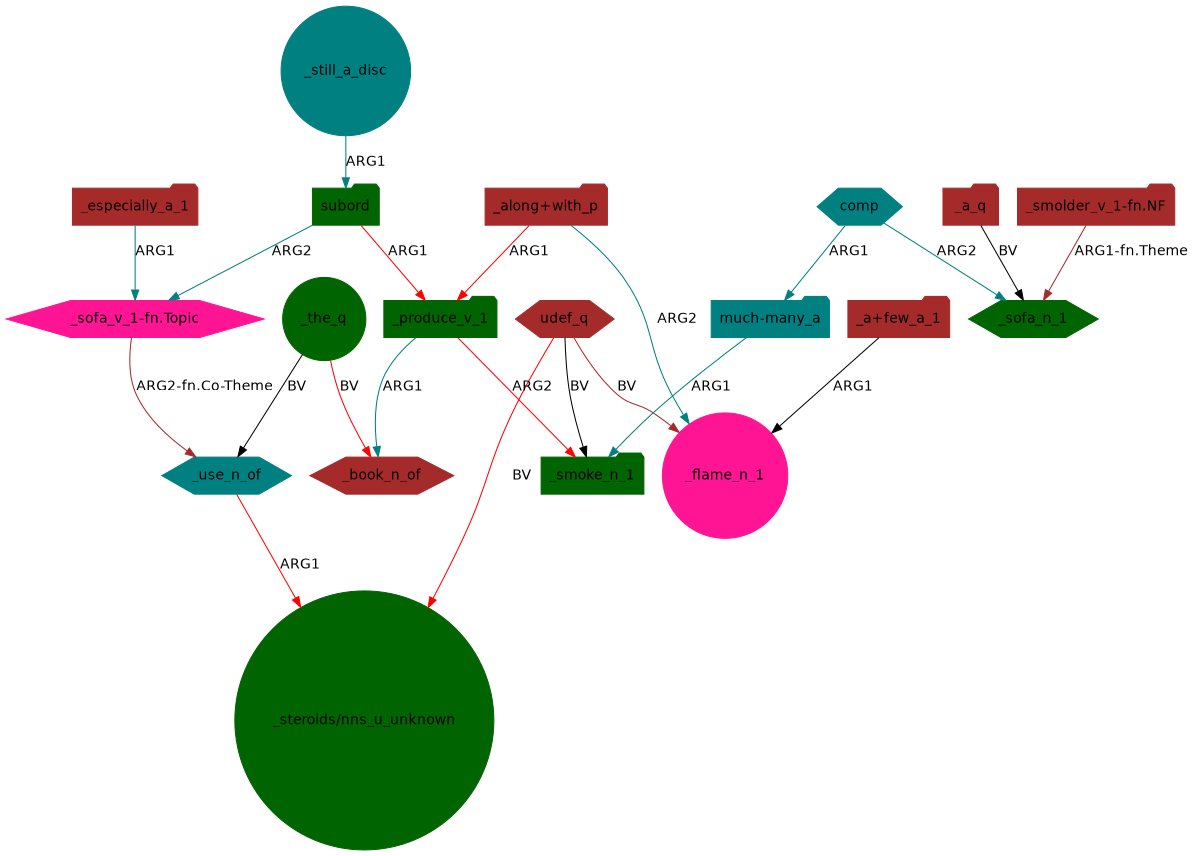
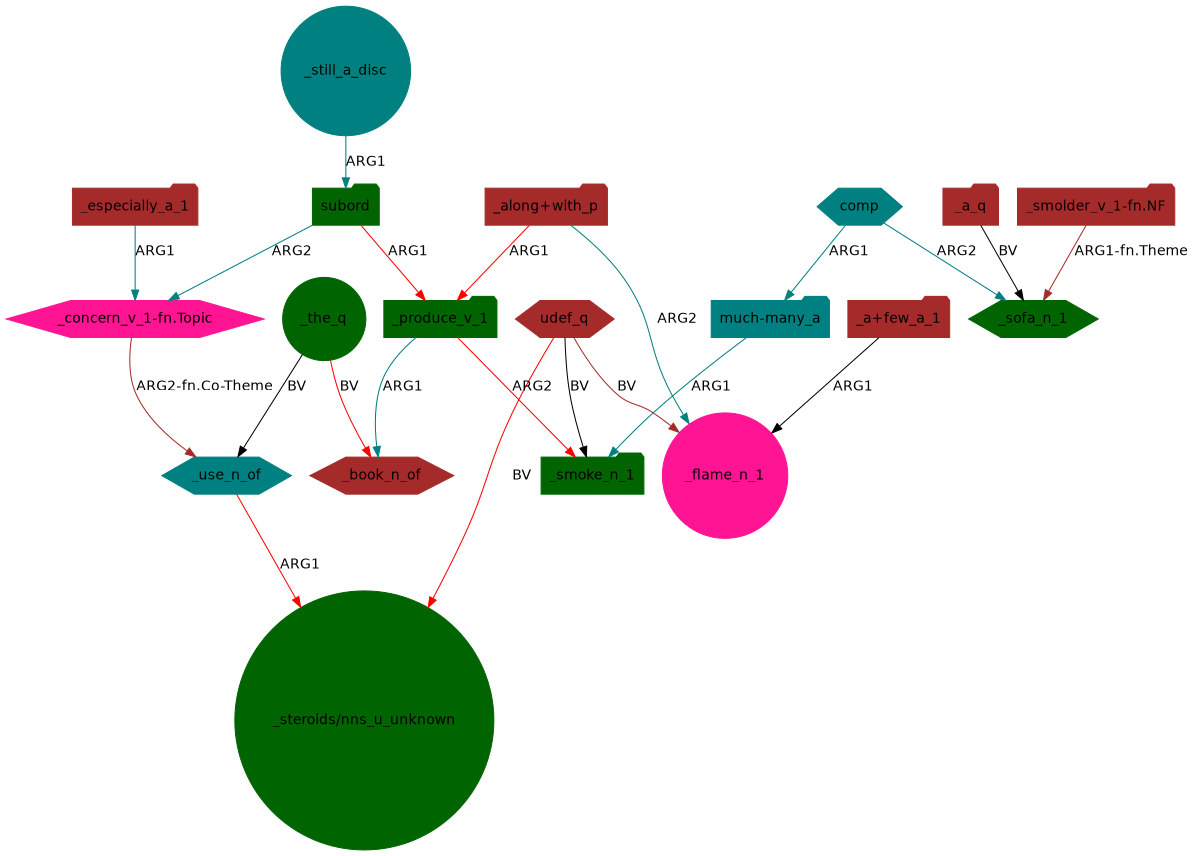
node "_sofa_v_1-fn.Topic": label "_sofa_v_1-fn.Topic" -> "_concern_v_1-fn.Topic"
